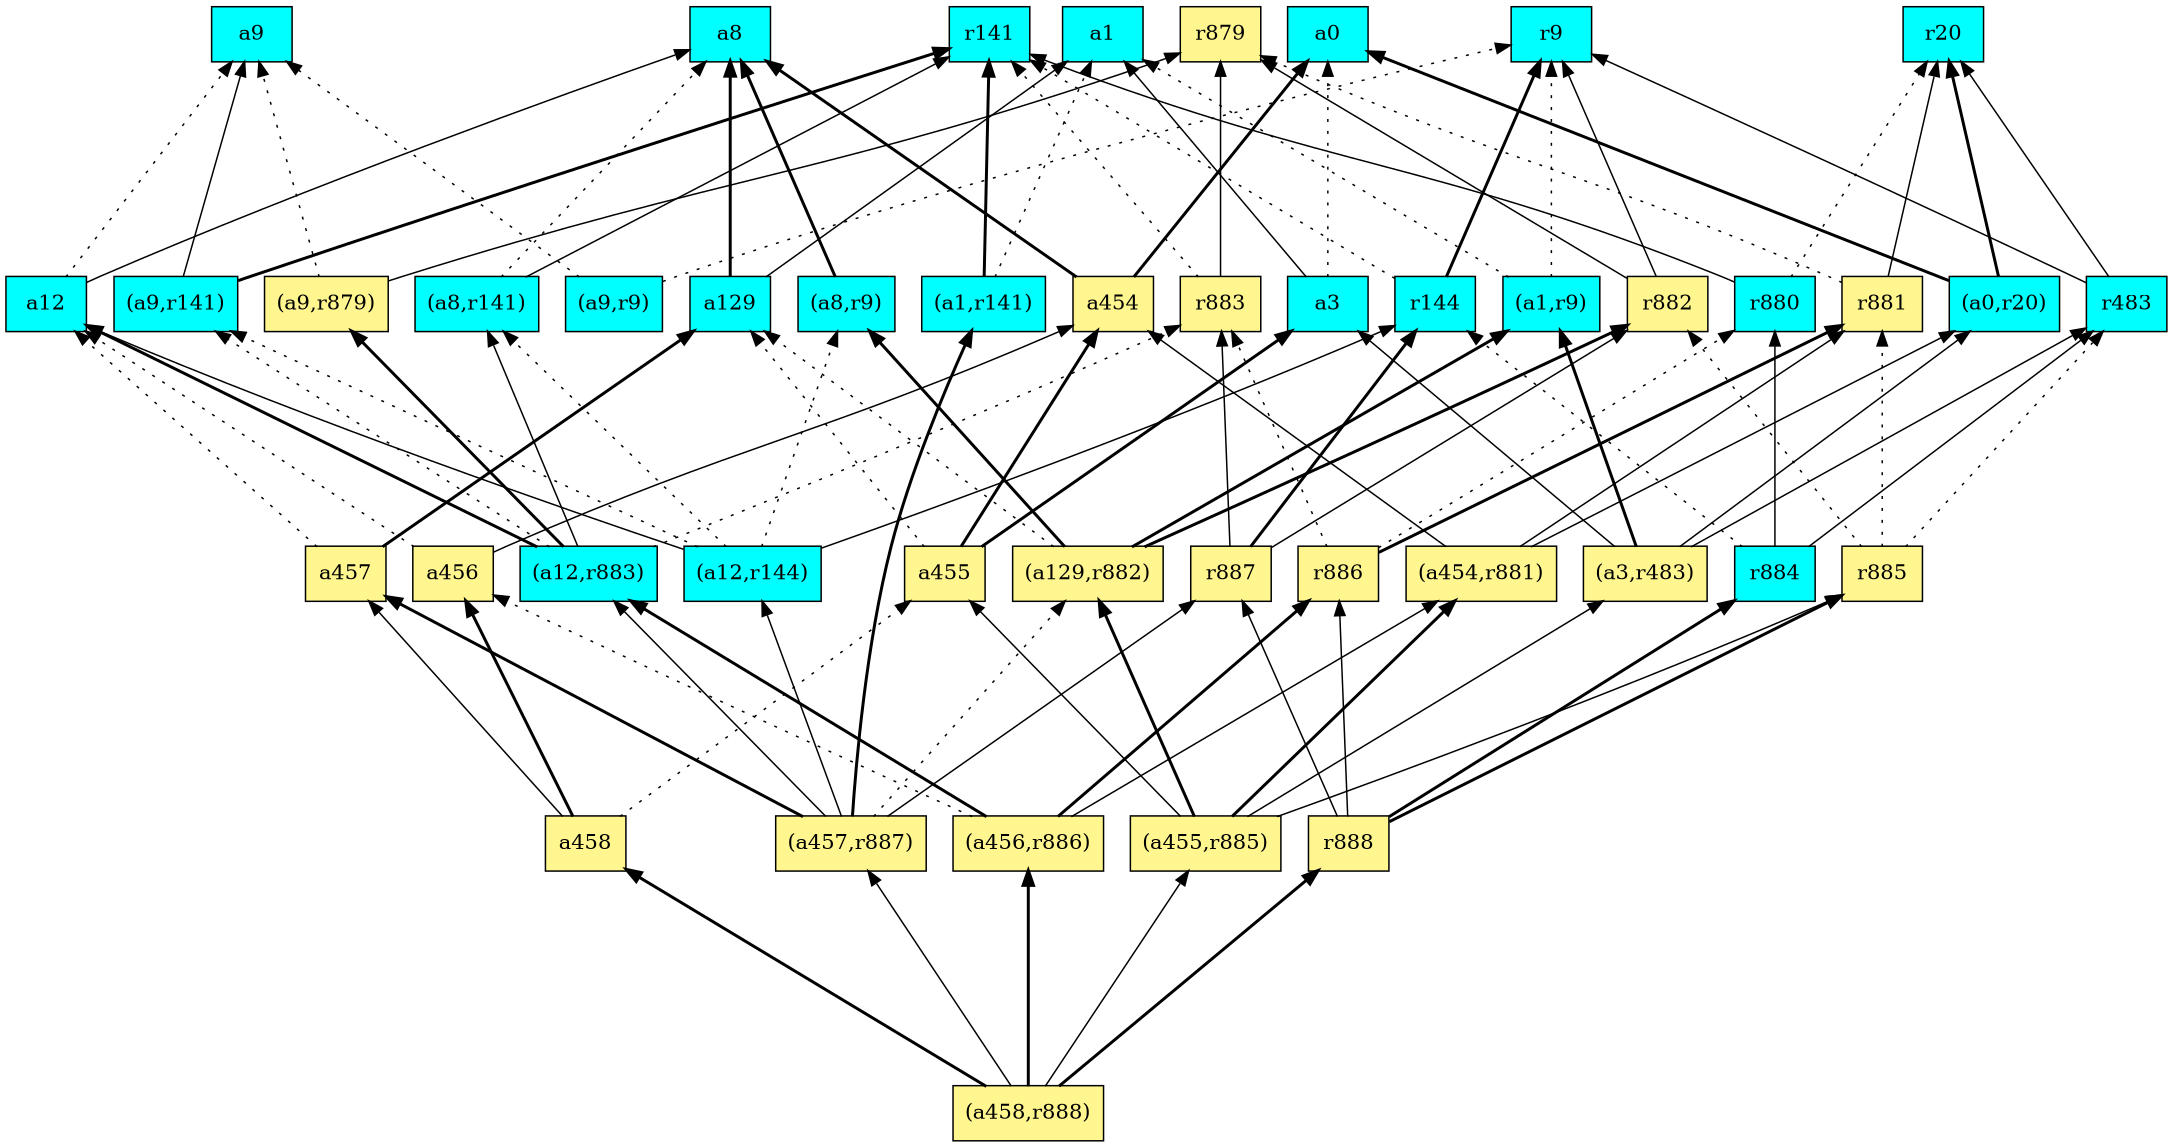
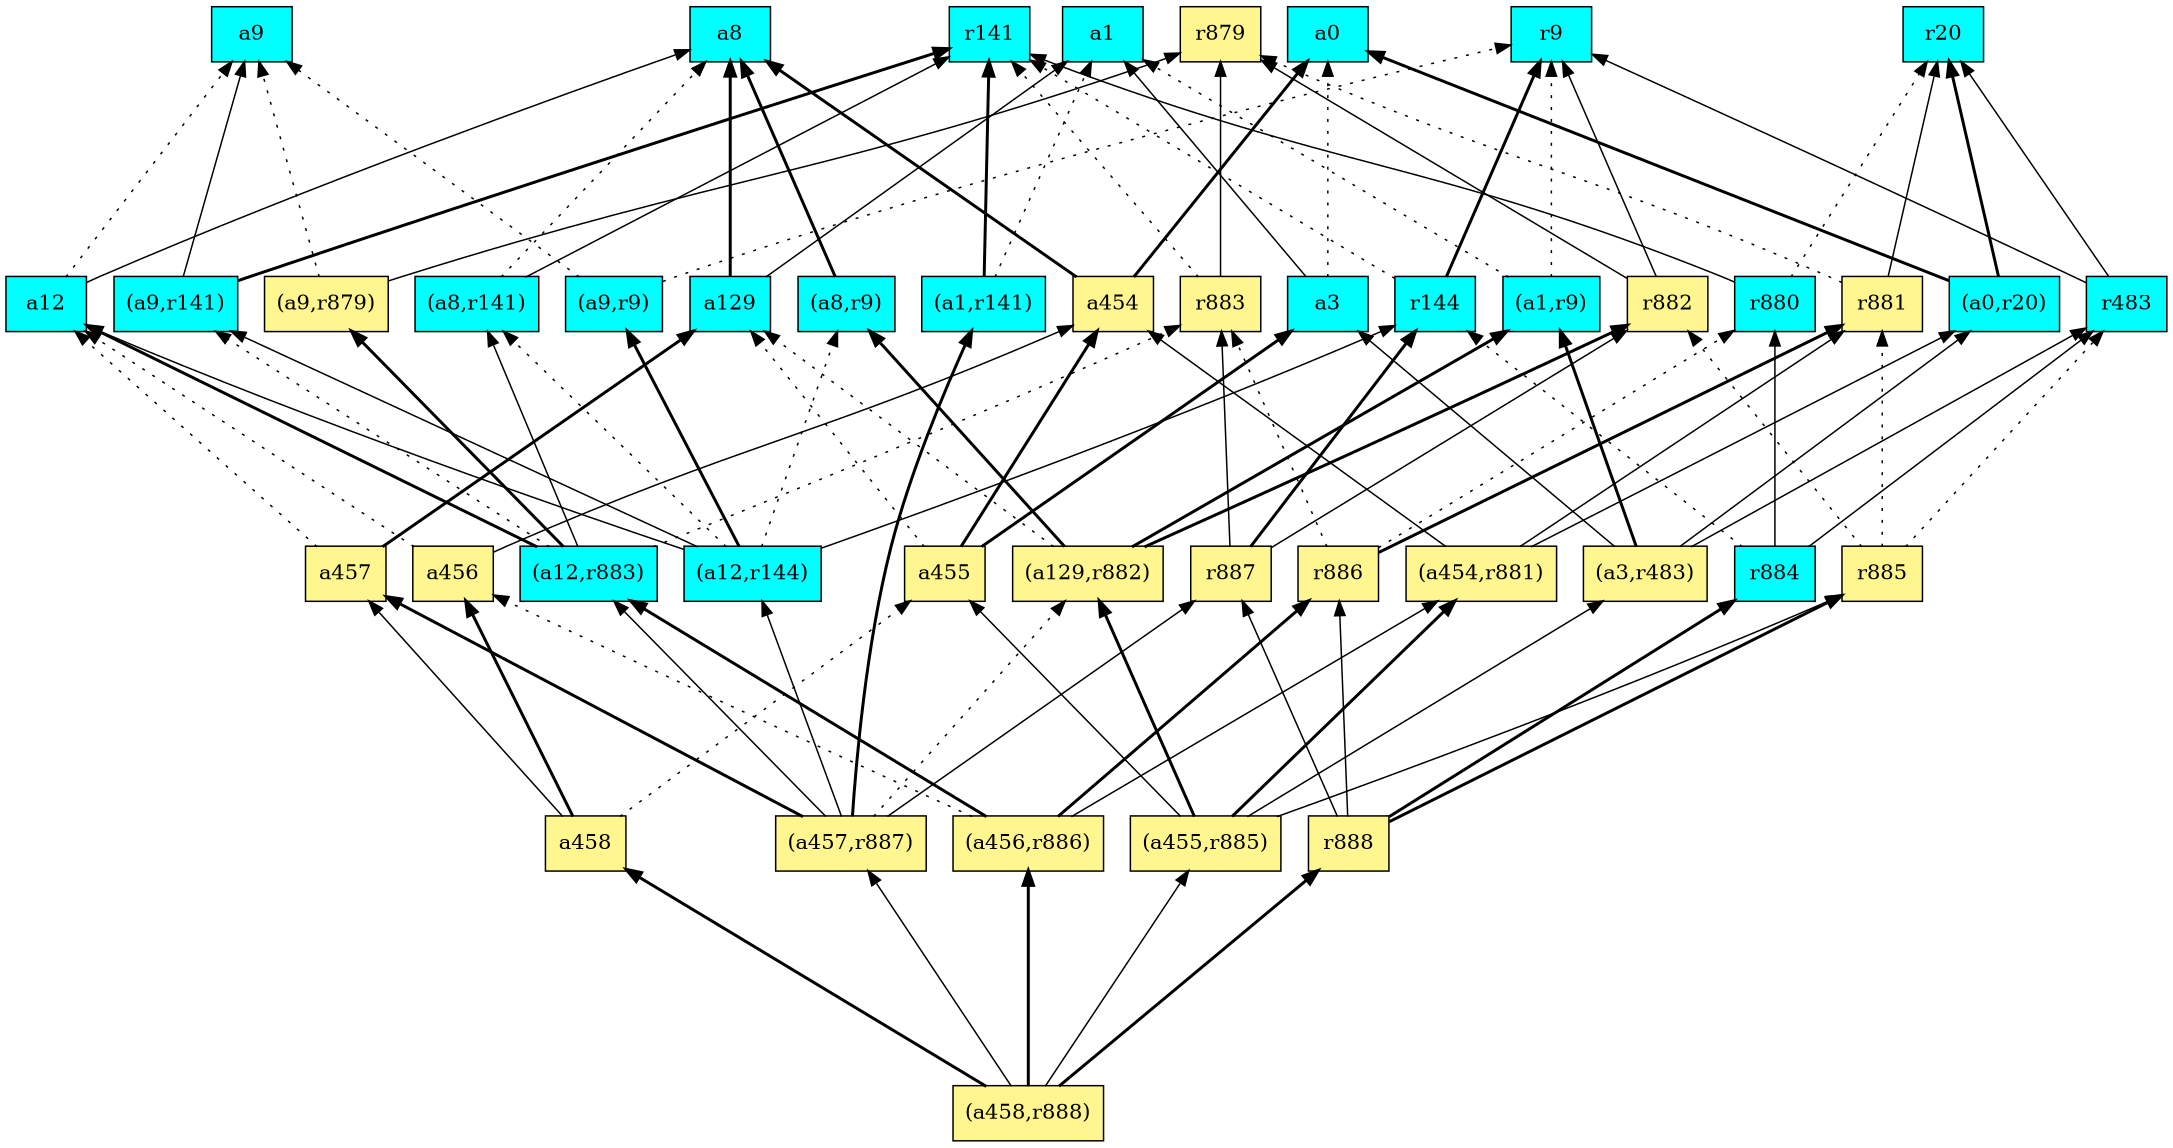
edge "(a12,r144)" -> "(a9,r9)": added
edge "(a12,r144)" -> "(a9,r141)": style dotted -> solid
